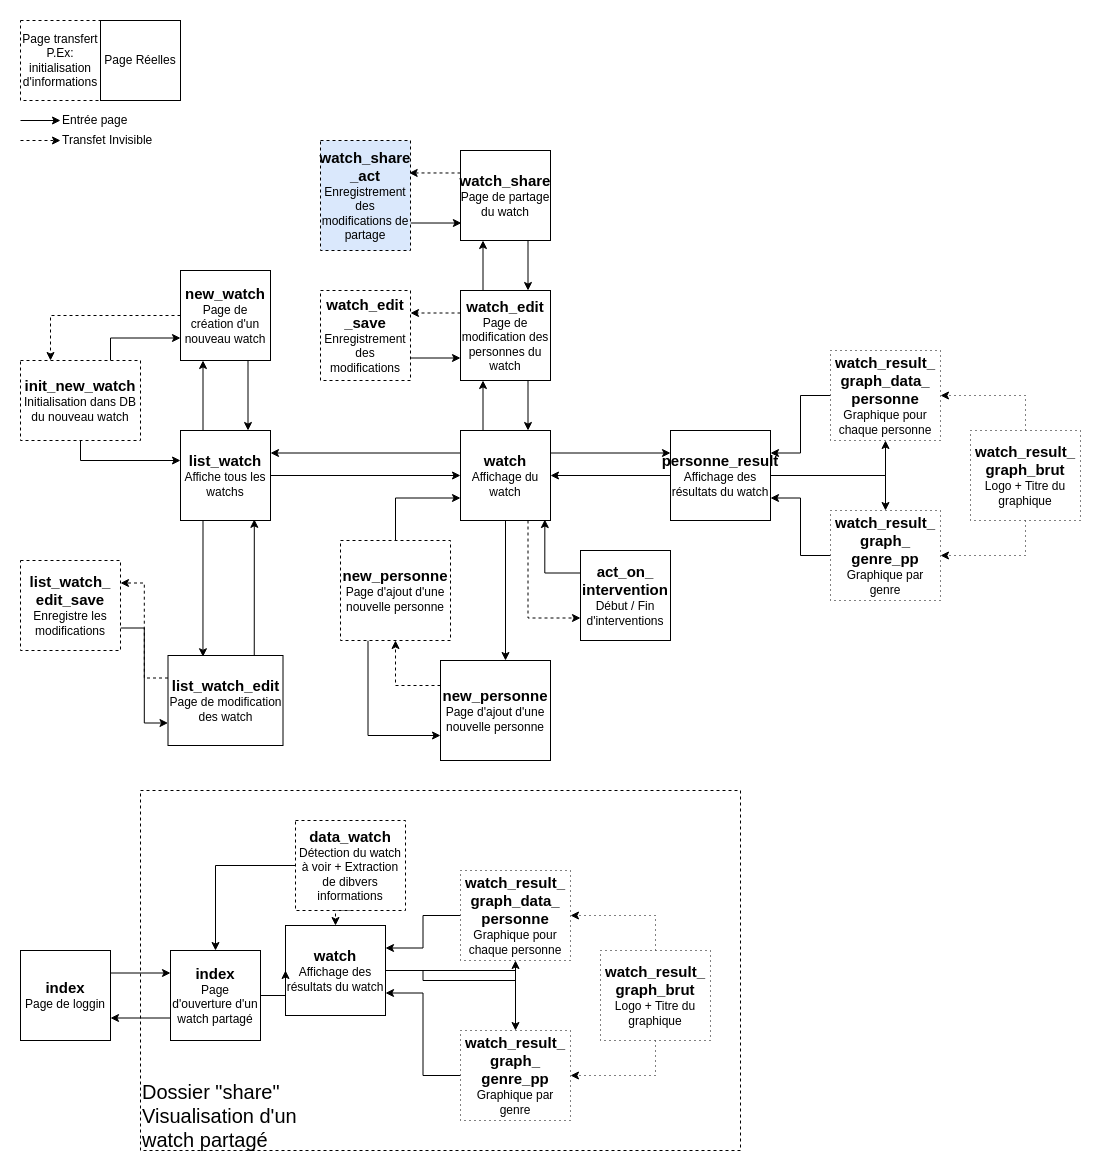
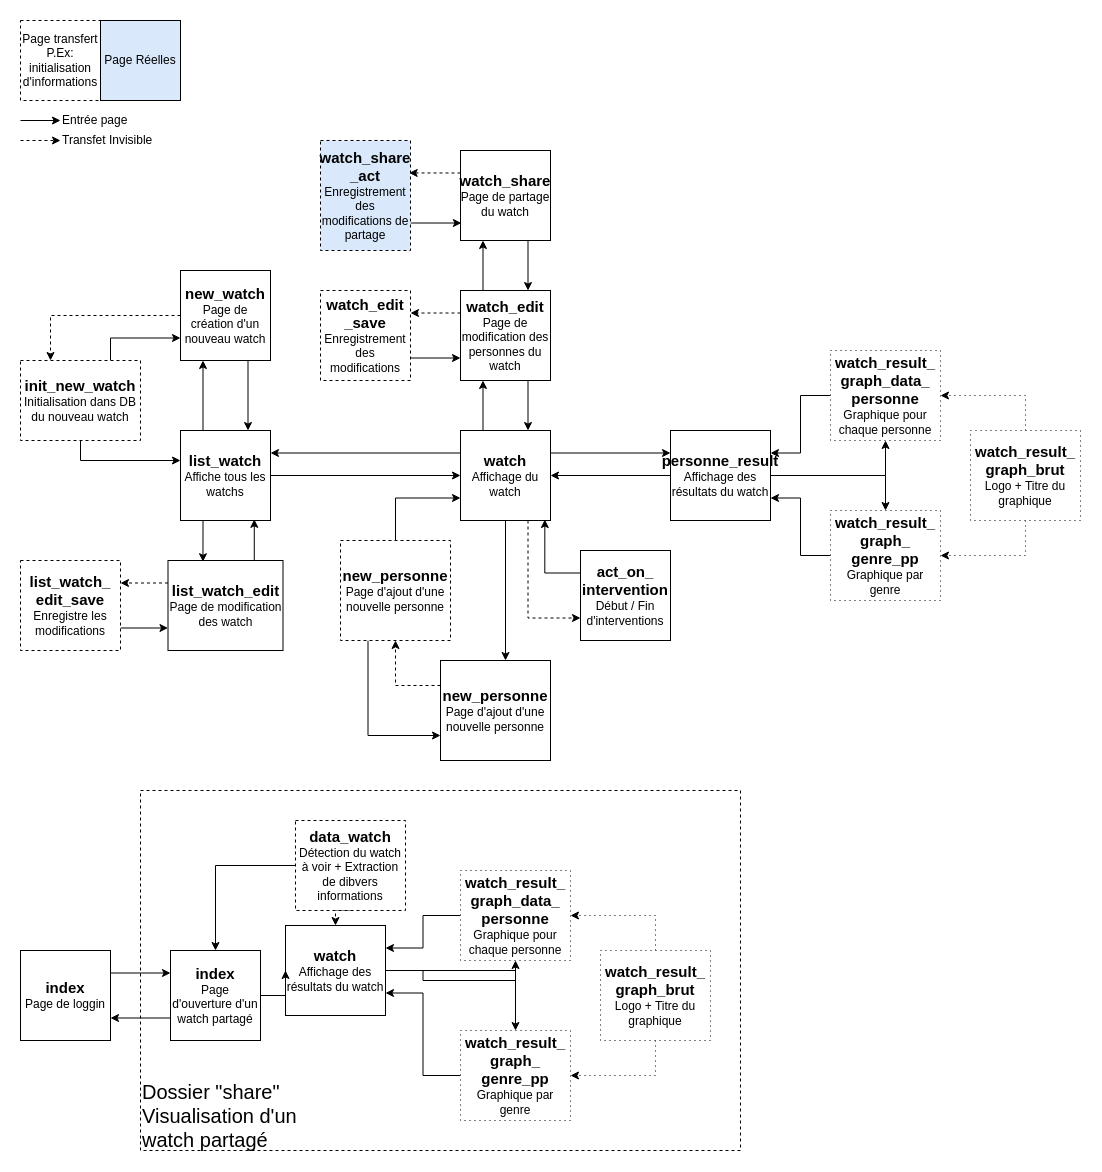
node "Page Réelles": fillcolor #ffffff -> #dae8fc
node "list_watch_edit Page de modification des watch": moved (226, 701) -> (226, 606)
